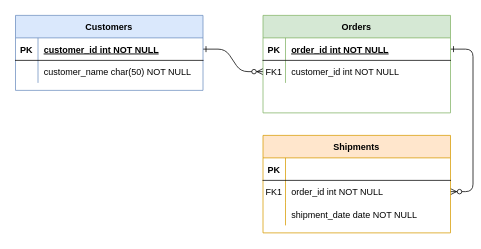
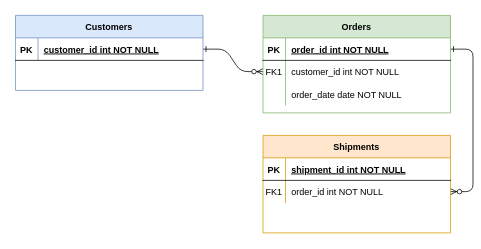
node "customer_name char(50) NOT NULL": removed
node "order_date date NOT NULL": added
node "shipment_id int NOT NULL": added
node "shipment_date date NOT NULL": removed
